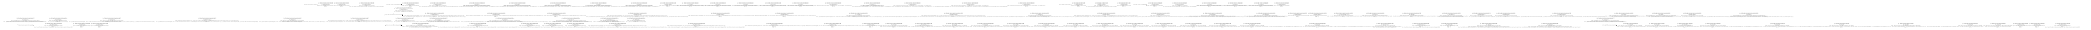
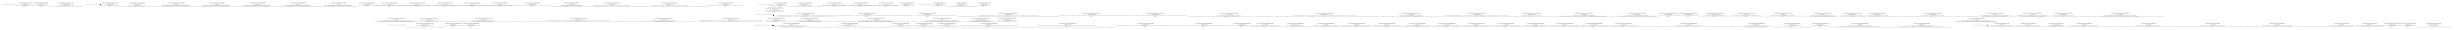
edge "ACT[de.ub0r.android.lib.DonationHelper]879" -> "ACT[de.ub0r.android.smsdroid.ConversationList]910": now "ACT[de.ub0r.android.lib.Changelog]895" -> "ACT[de.ub0r.android.smsdroid.ConversationList]910"
